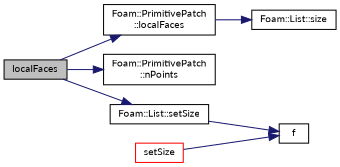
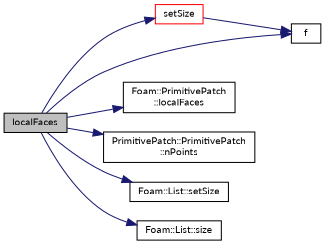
edge "Foam::PrimitivePatch ::localFaces" -> "Foam::List::size": now "localFaces" -> "Foam::List::size"
edge "localFaces" -> "setSize": added
node "Foam::PrimitivePatch ::nPoints": label "Foam::PrimitivePatch ::nPoints" -> "PrimitivePatch::PrimitivePatch ::nPoints"
edge "Foam::List::setSize" -> "f": now "localFaces" -> "f"
